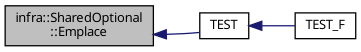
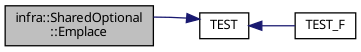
edge "TEST" -> "infra::SharedOptional ::Emplace": reversed
